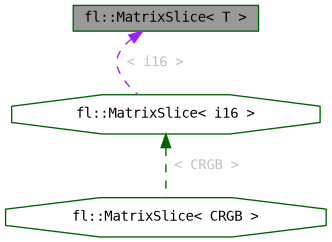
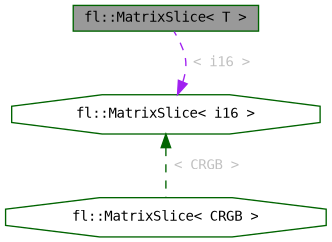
edge "fl::MatrixSlice< i16 >" -> "fl::MatrixSlice< T >": reversed
